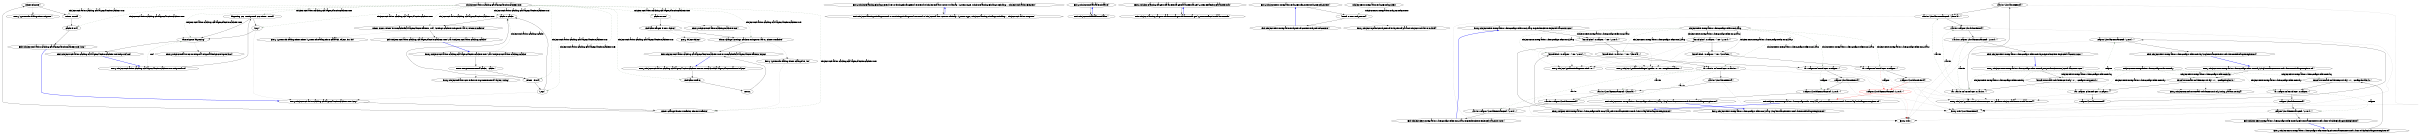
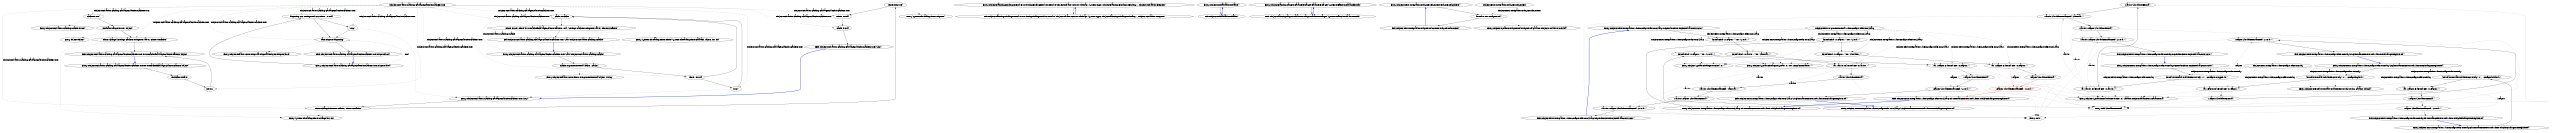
edge "Ninject.Activation.Caching.GarbageCollectionCachePruner" -> "_indicator.IsAlive": now "Ninject.Activation.Caching.GarbageCollectionCachePruner" -> "return;"
node "Ninject.Tests.Integration.WhenConfiguredFromCSharp": label "Ninject.Tests.Integration.WhenConfiguredFromCSharp" -> "Ninject.Tests.ArgumentNotNull.WhenConfiguredFromCSharp"
edge "kernel.Bind<IWeapon>().To<Shuriken>()" -> "Entry Ninject.Syntax.BindingRoot.Bind<T>()": color black -> blue
node "Ensure.ArgumentNotNull(cache, ''cache'')": label "Ensure.ArgumentNotNull(cache, ''cache'')" -> "ICache.ArgumentNotNull(cache, ''cache'')"
edge "Entry System.Threading.Timer.Change(int, int)" -> "_timer.Change(Timeout.Infinite, Timeout.Infinite)": reversed
